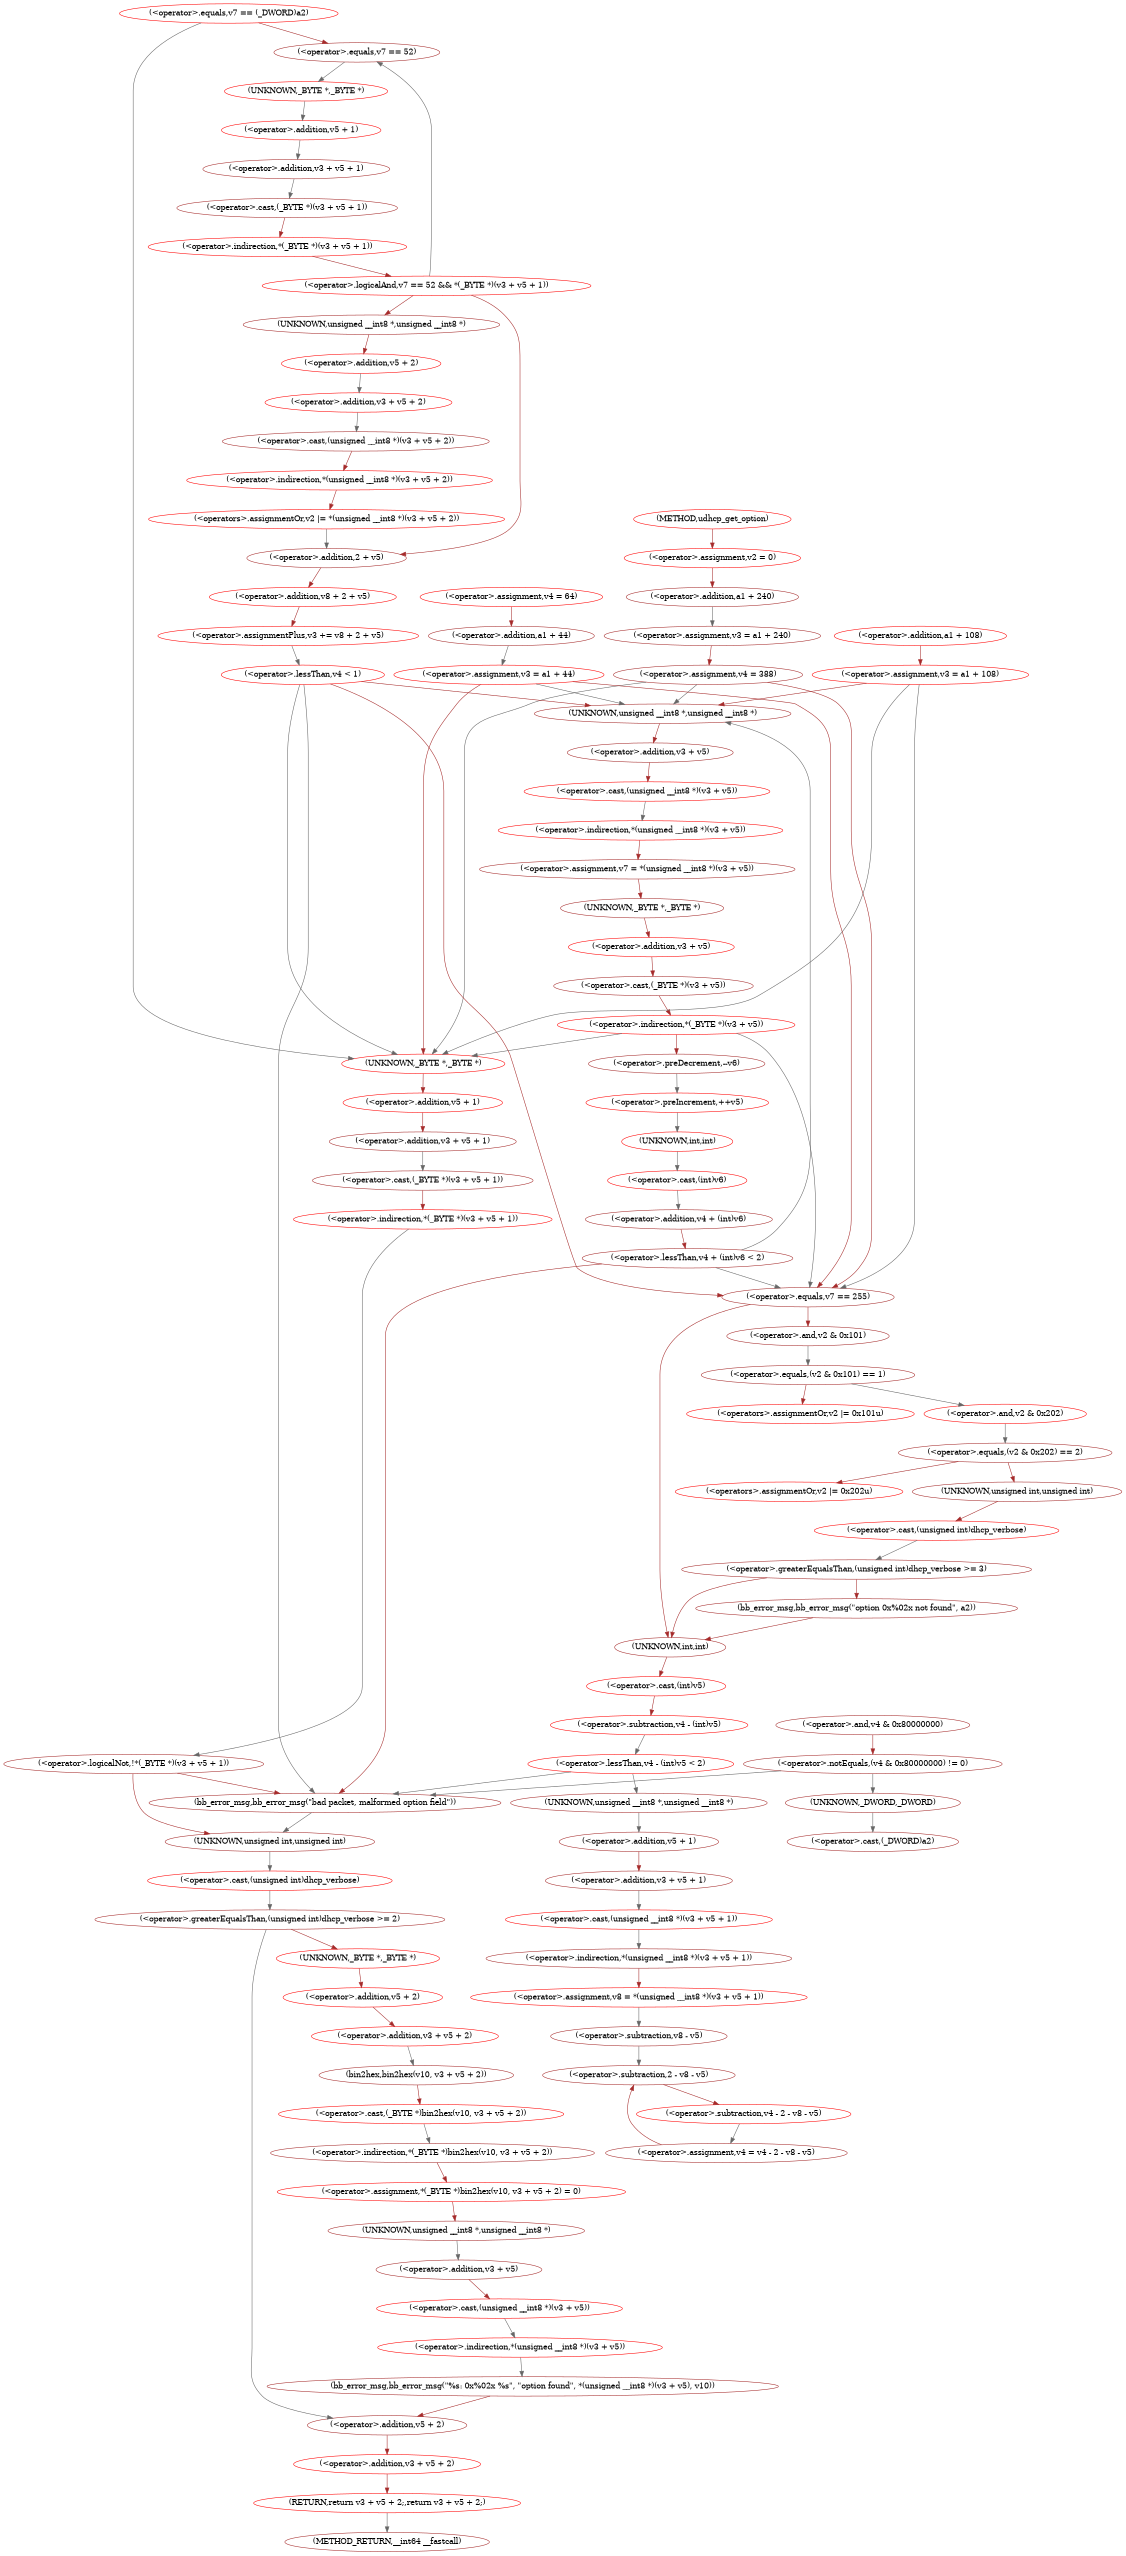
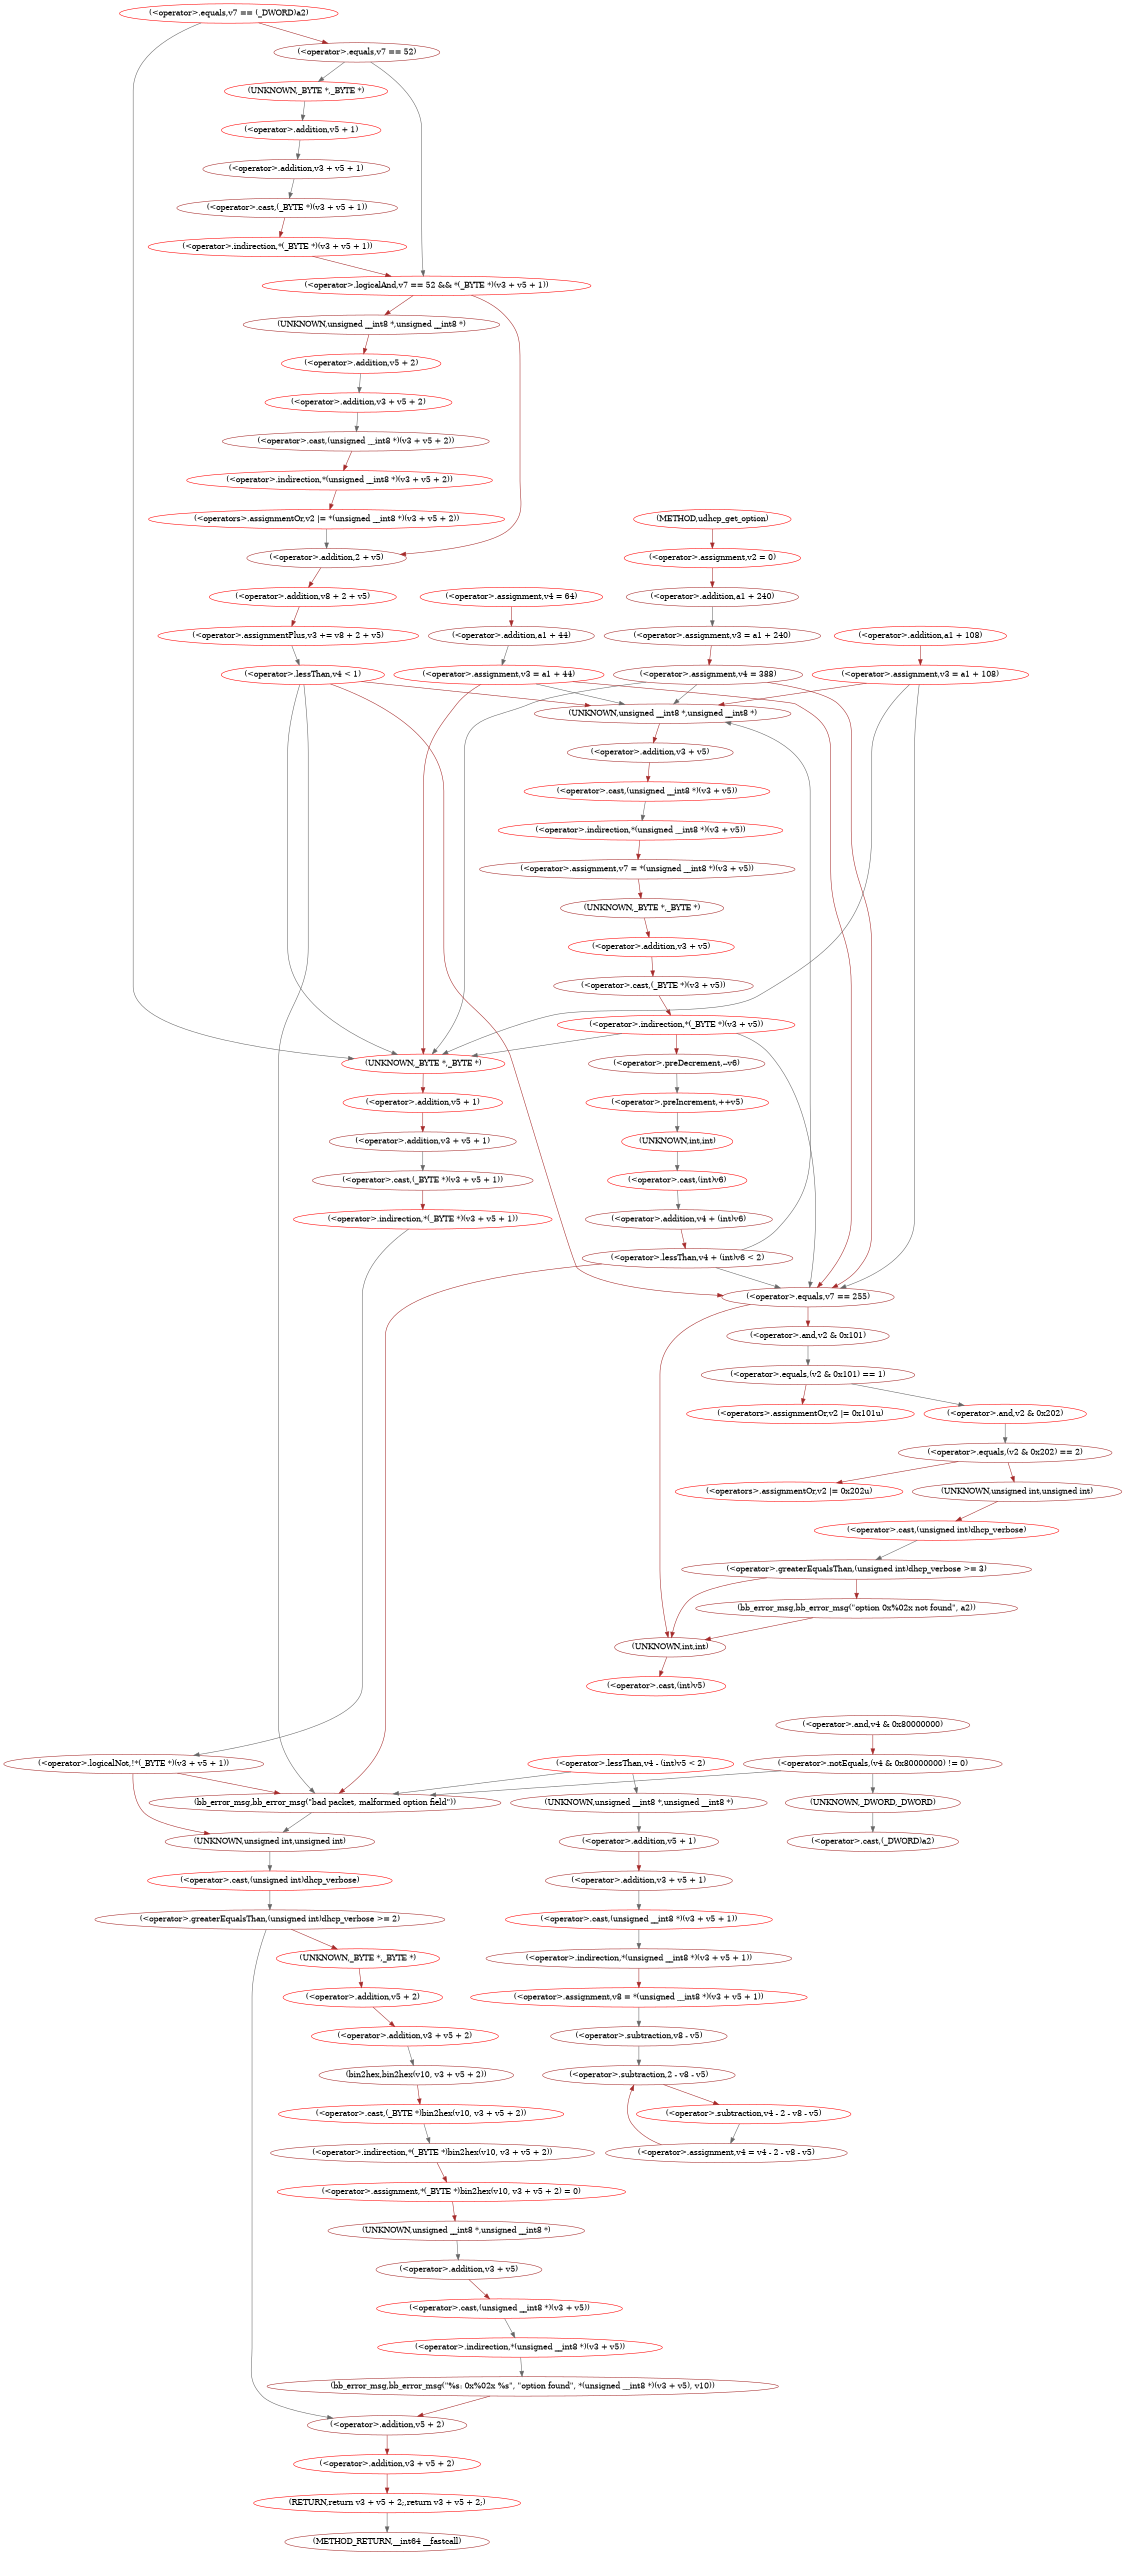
edge "(<operator>.logicalAnd,v7 == 52 && *(_BYTE *)(v3 + v5 + 1))" -> "(<operator>.equals,v7 == 52)": reversed
node "(<operator>.subtraction,v4 - (int)v5)": removed
